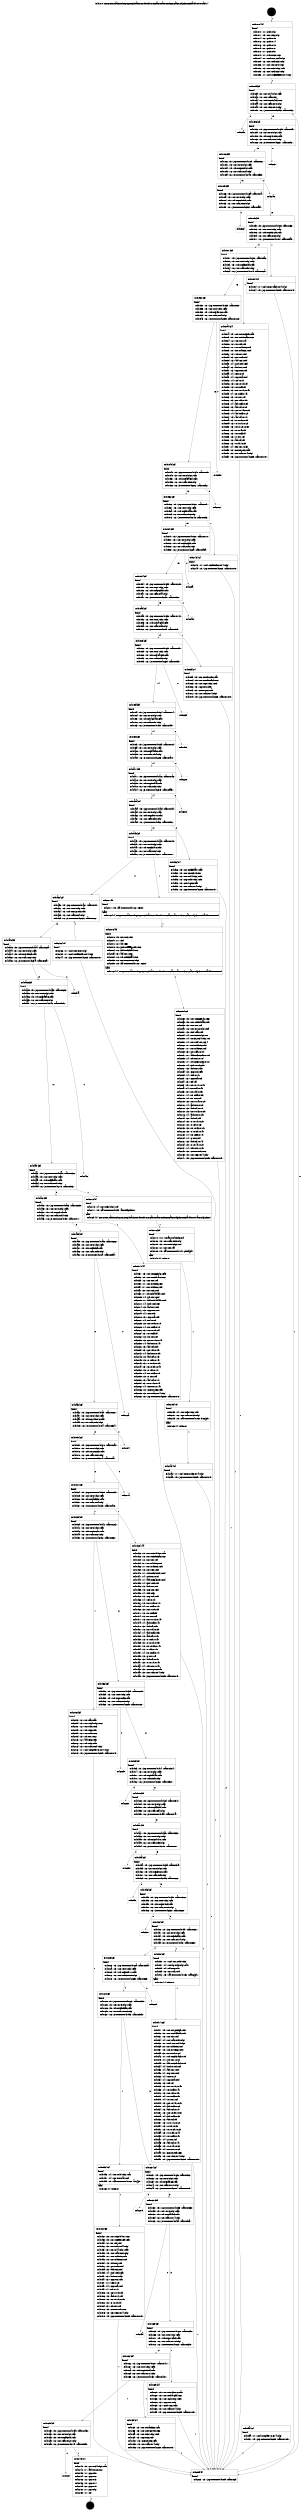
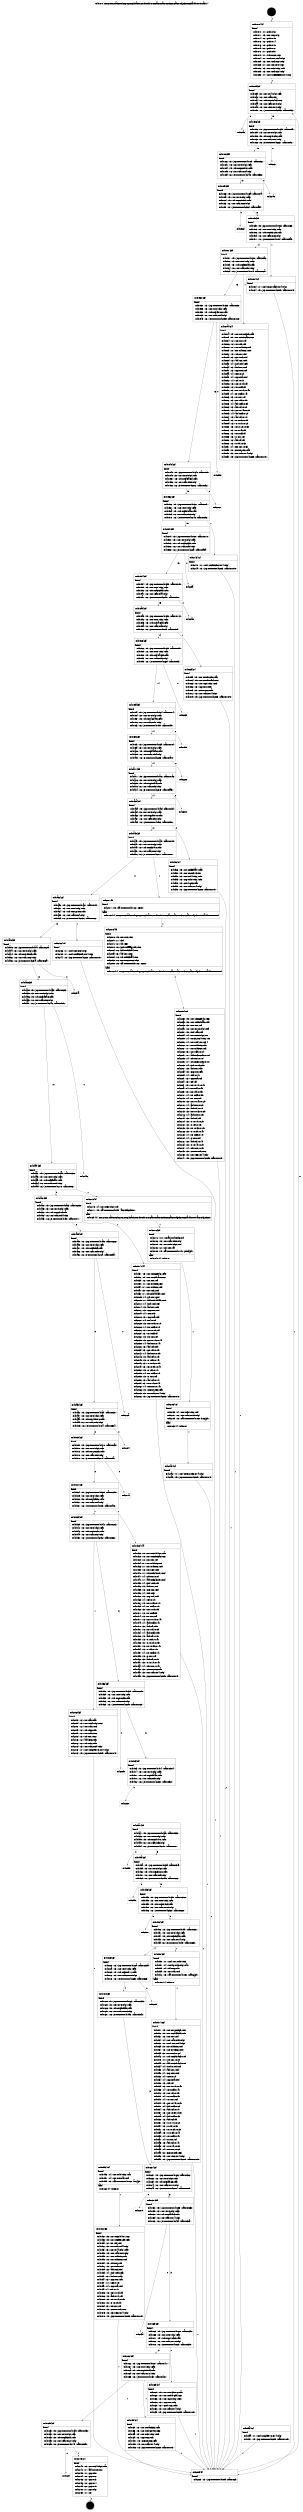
edge "0x4027a8" -> "0x4018fe [25]": now "0x4018e5 [25]" -> "0x4018fe [25]"
edge "0x402736 [19]" -> "0x401a5c [25]": reversed
node "0x401b88 [25]": removed
edge "0x401c1e [25]" -> "0x401db3 [13]": removed, label "1"
